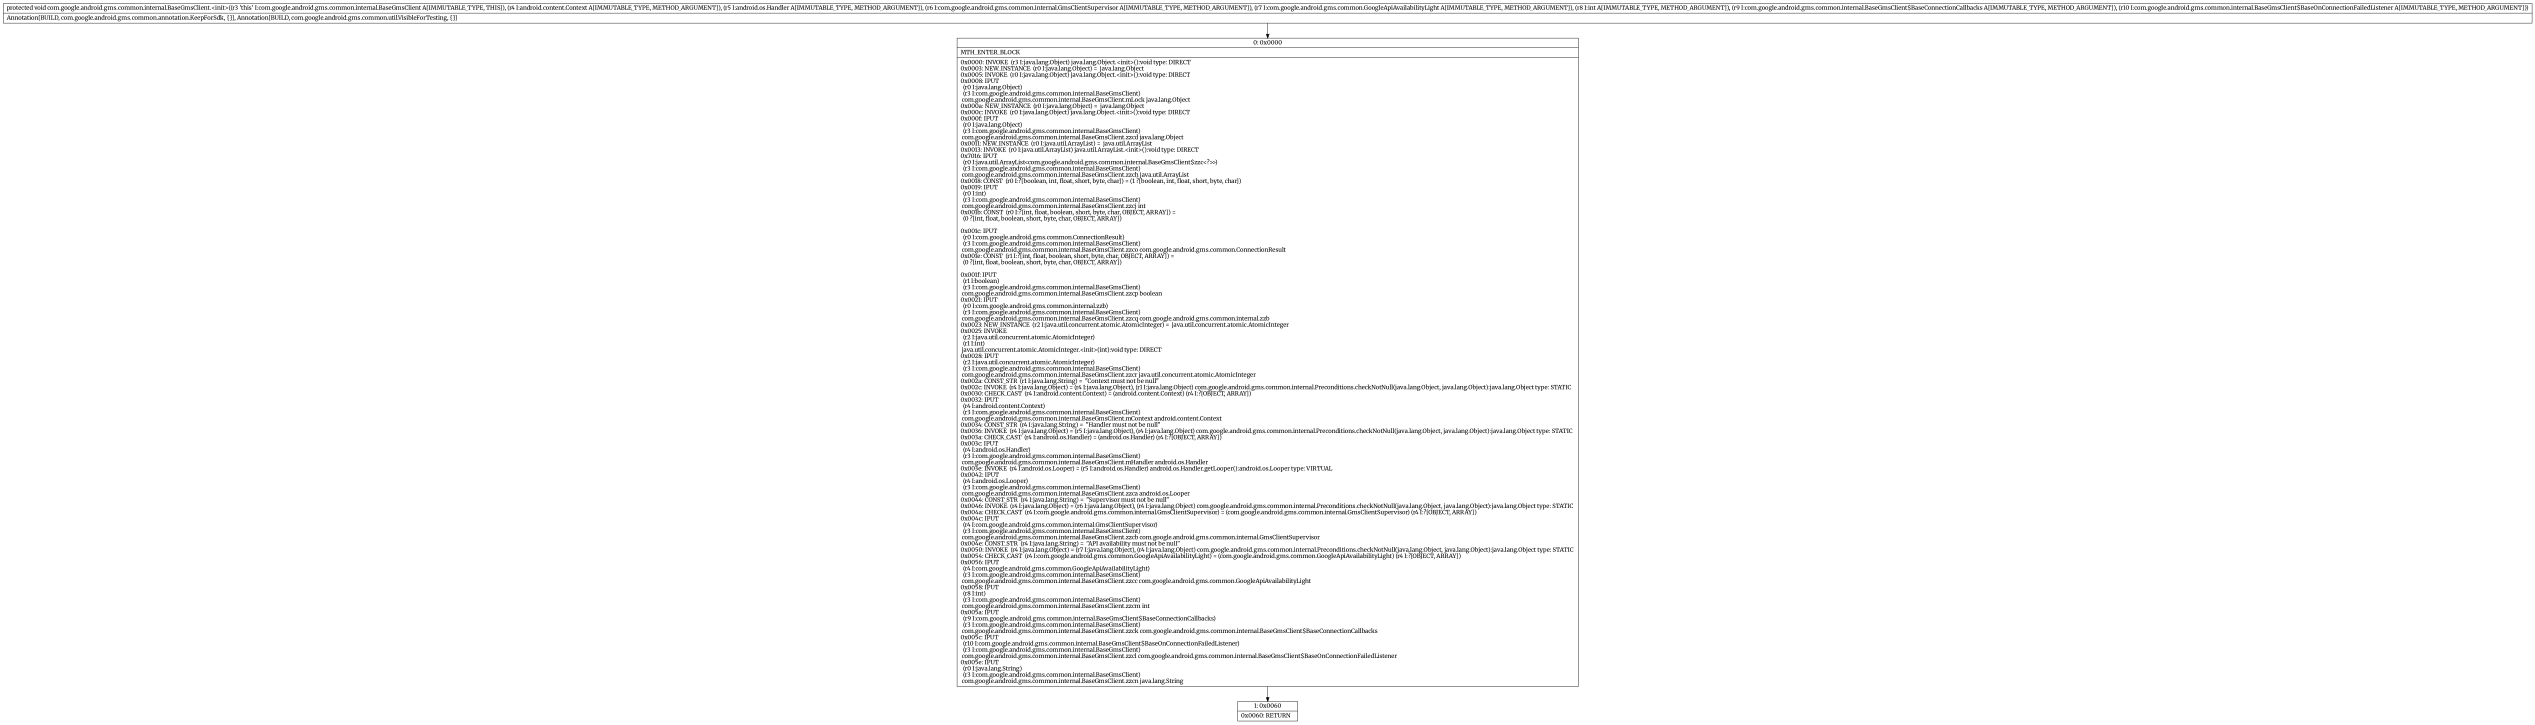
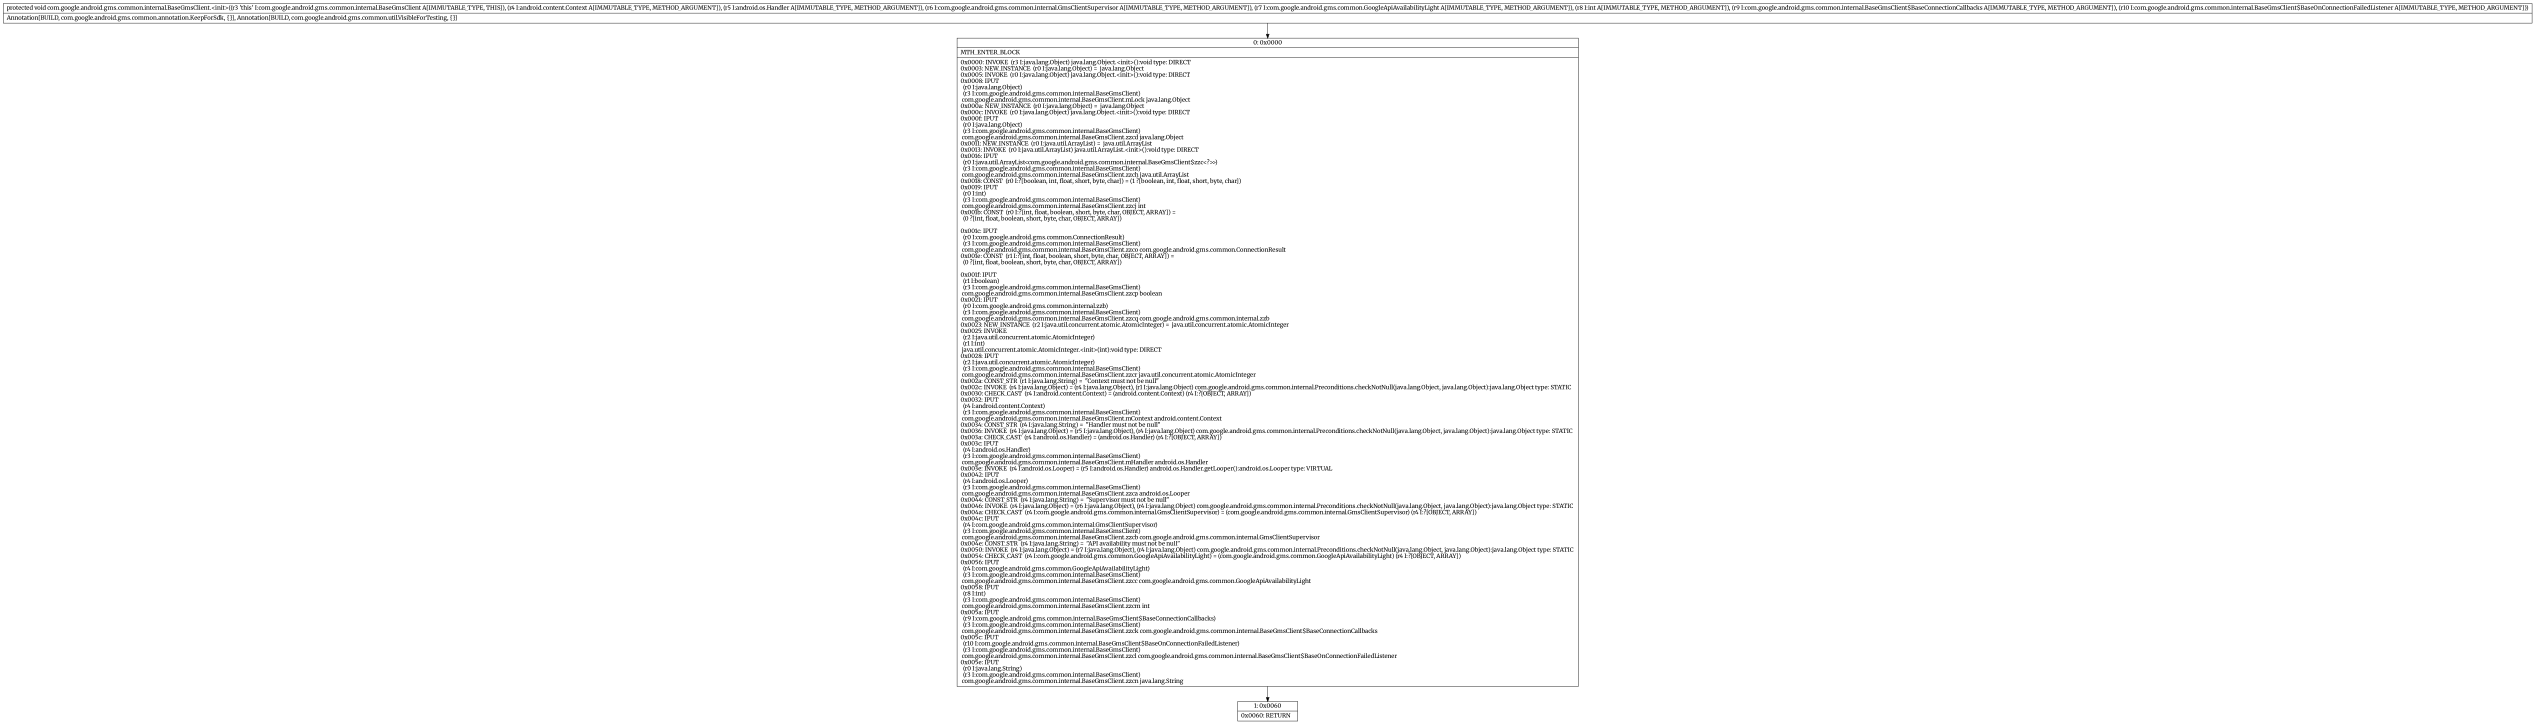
node "0: 0x0000": text "0x7016: IPUT" -> "0x0016: IPUT"
